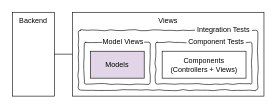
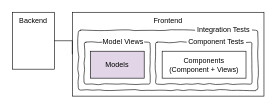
node "Views": label "Views" -> "Frontend"
node "Backend": size 42x84 -> 42x57
node "Components (Controllers + Views)": label "Components (Controllers + Views)" -> "Components (Component + Views)"
